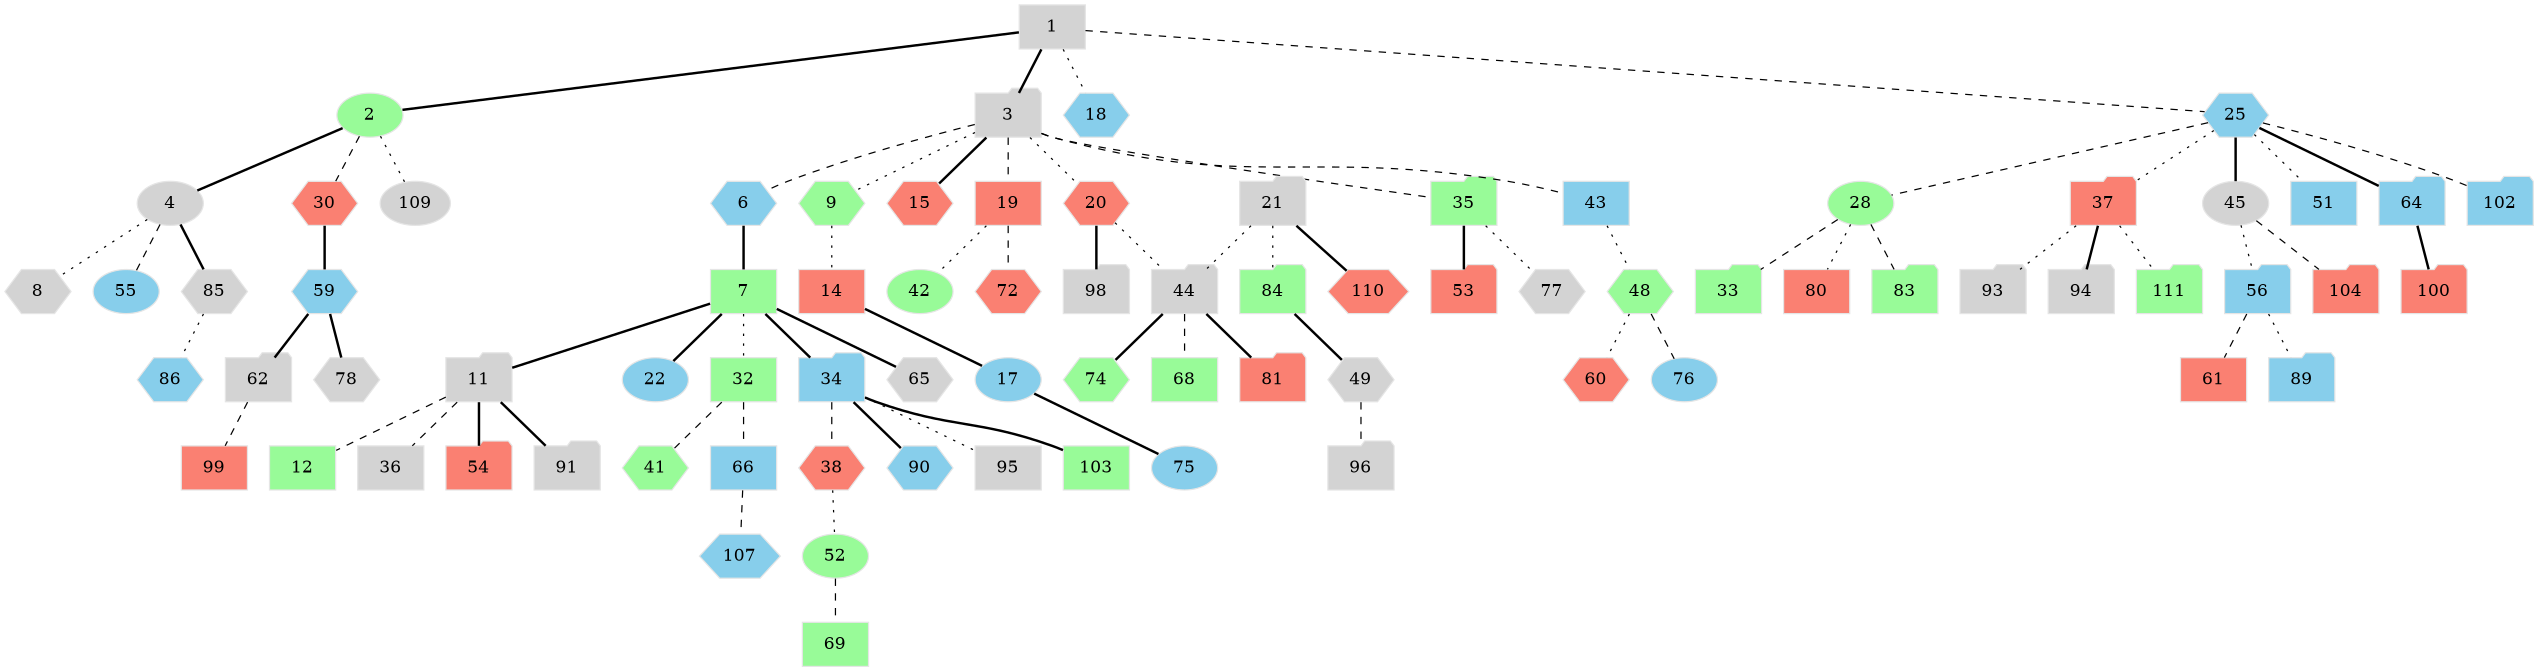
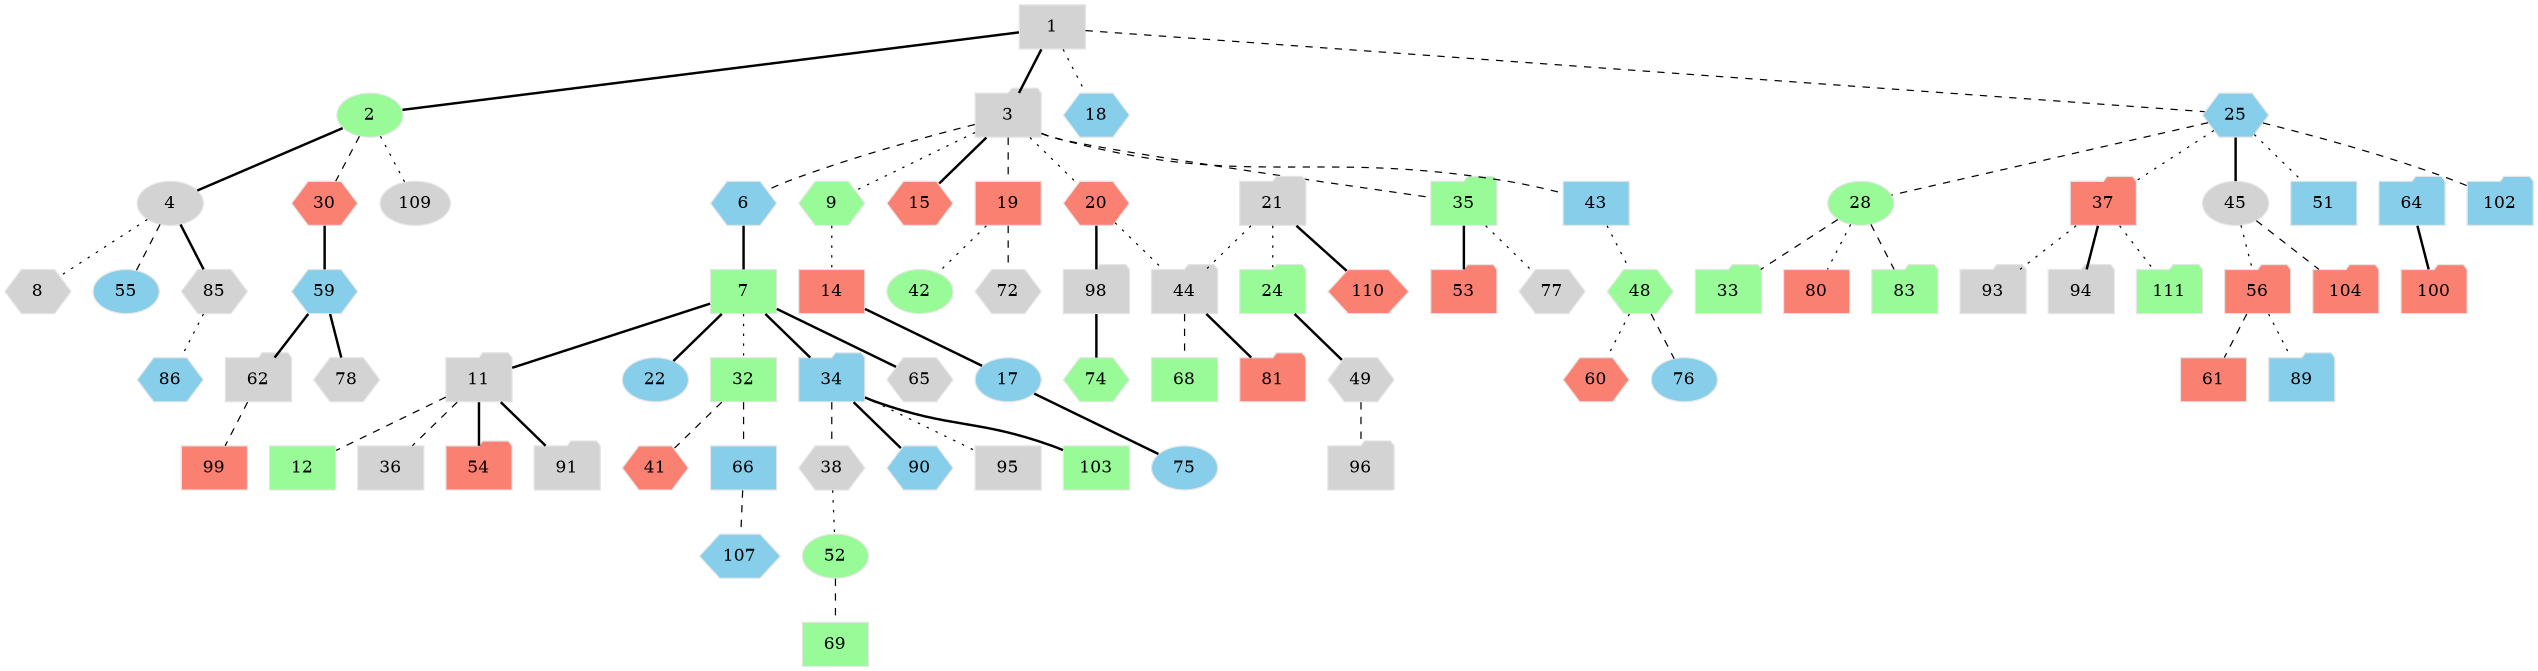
edge "25" -- "64": removed
node "72": fillcolor salmon -> lightgrey
node "84": label "84" -> "24"
node "56": fillcolor skyblue -> salmon
edge "44" -- "74": now "98" -- "74"
node "41": fillcolor palegreen -> salmon
node "38": fillcolor salmon -> lightgrey
